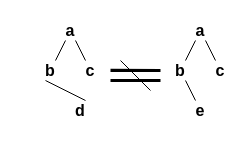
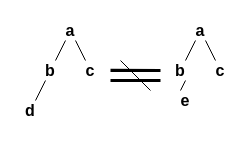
node "d": moved (81, 111) -> (31, 111)
node "e": moved (201, 111) -> (186, 101)
